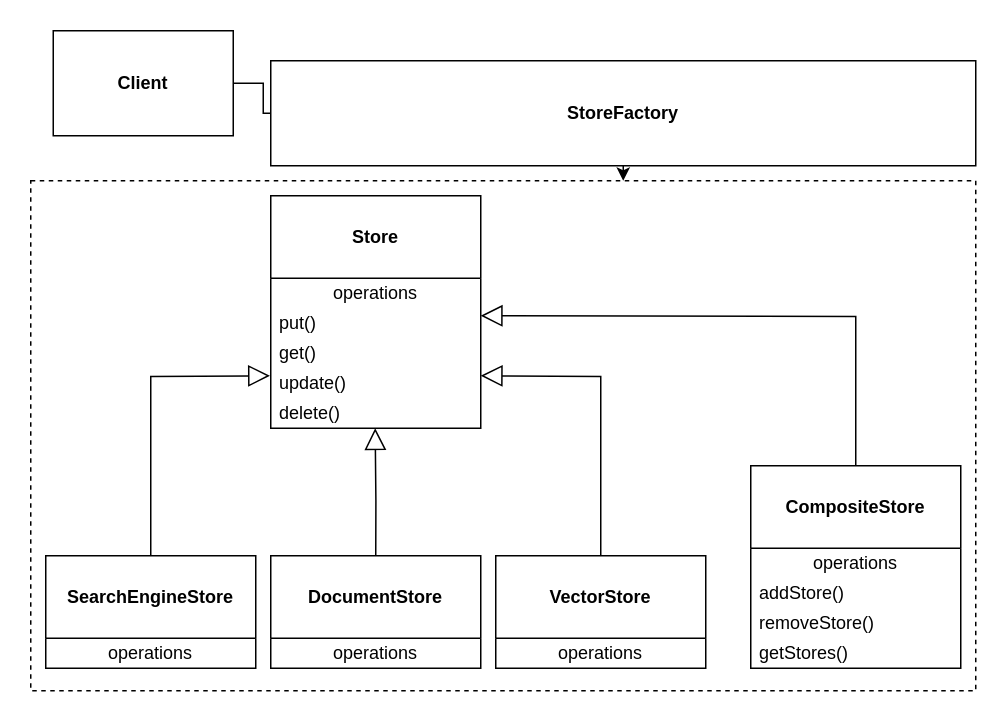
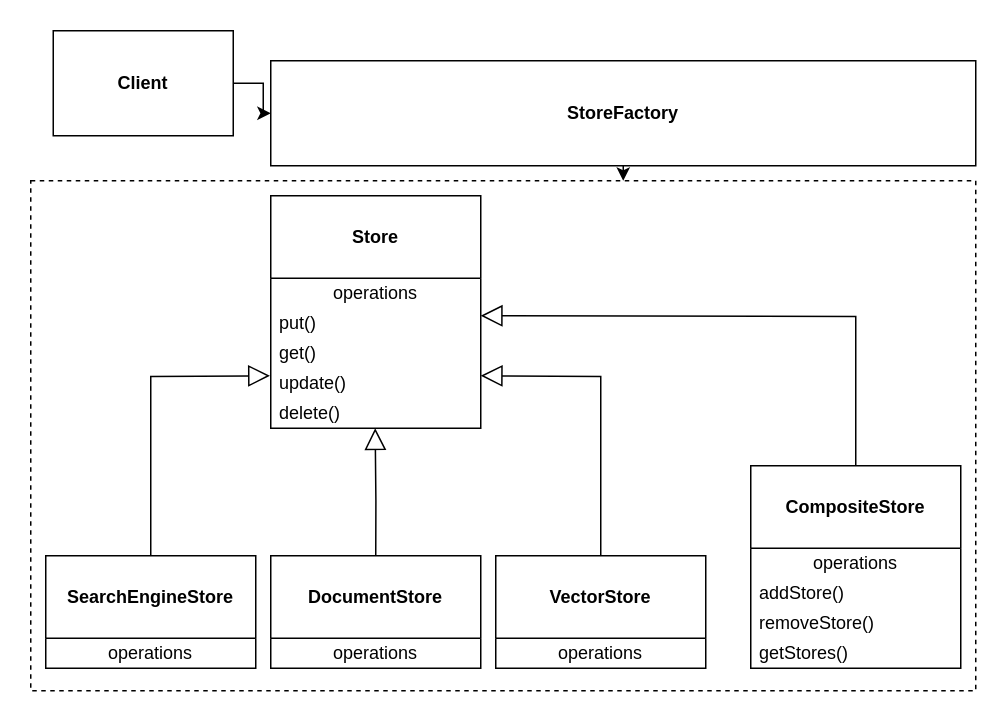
edge "Client" -- "StoreFactory": arrowhead none -> classic
